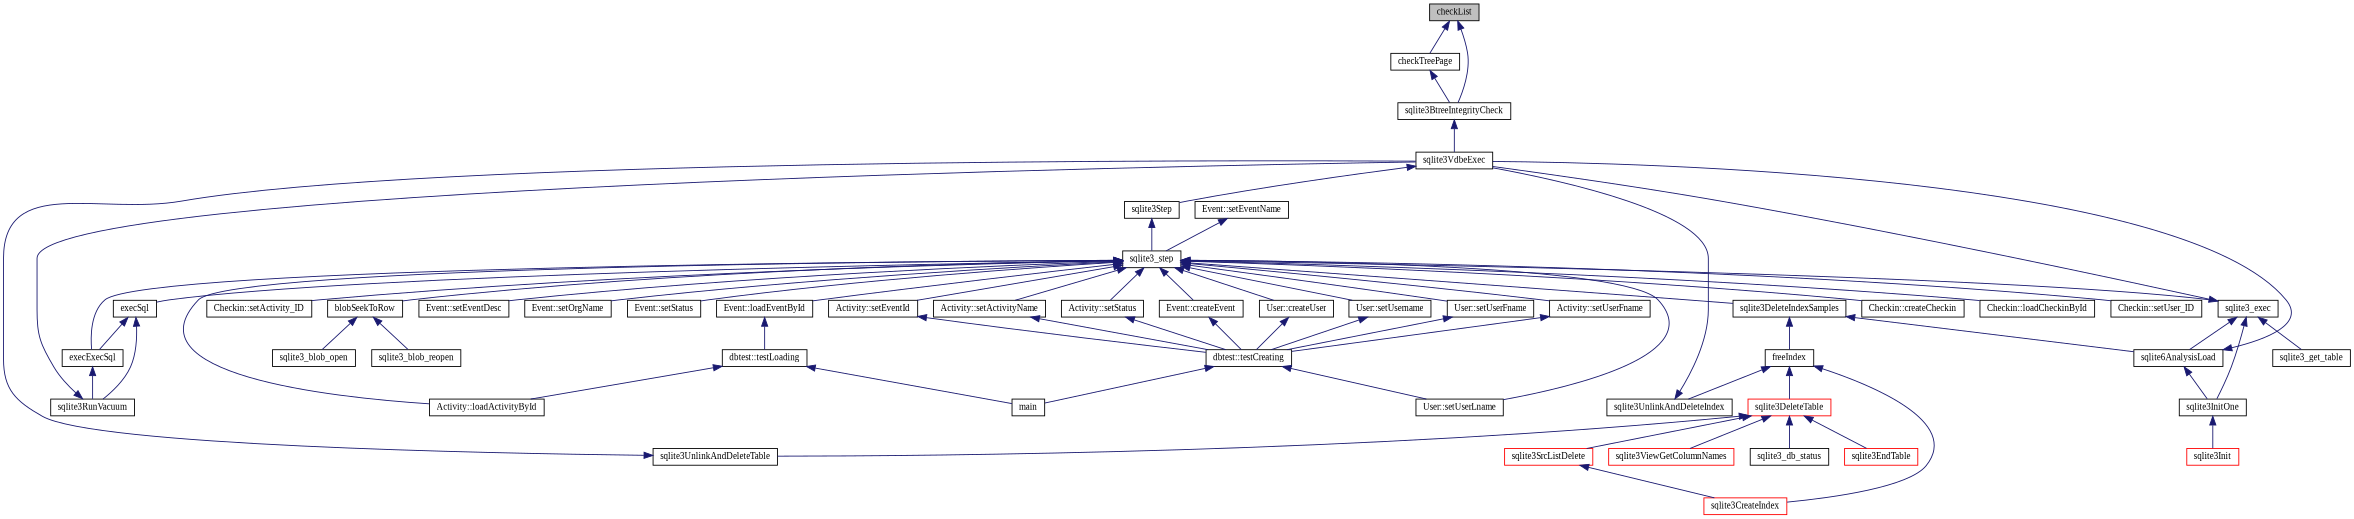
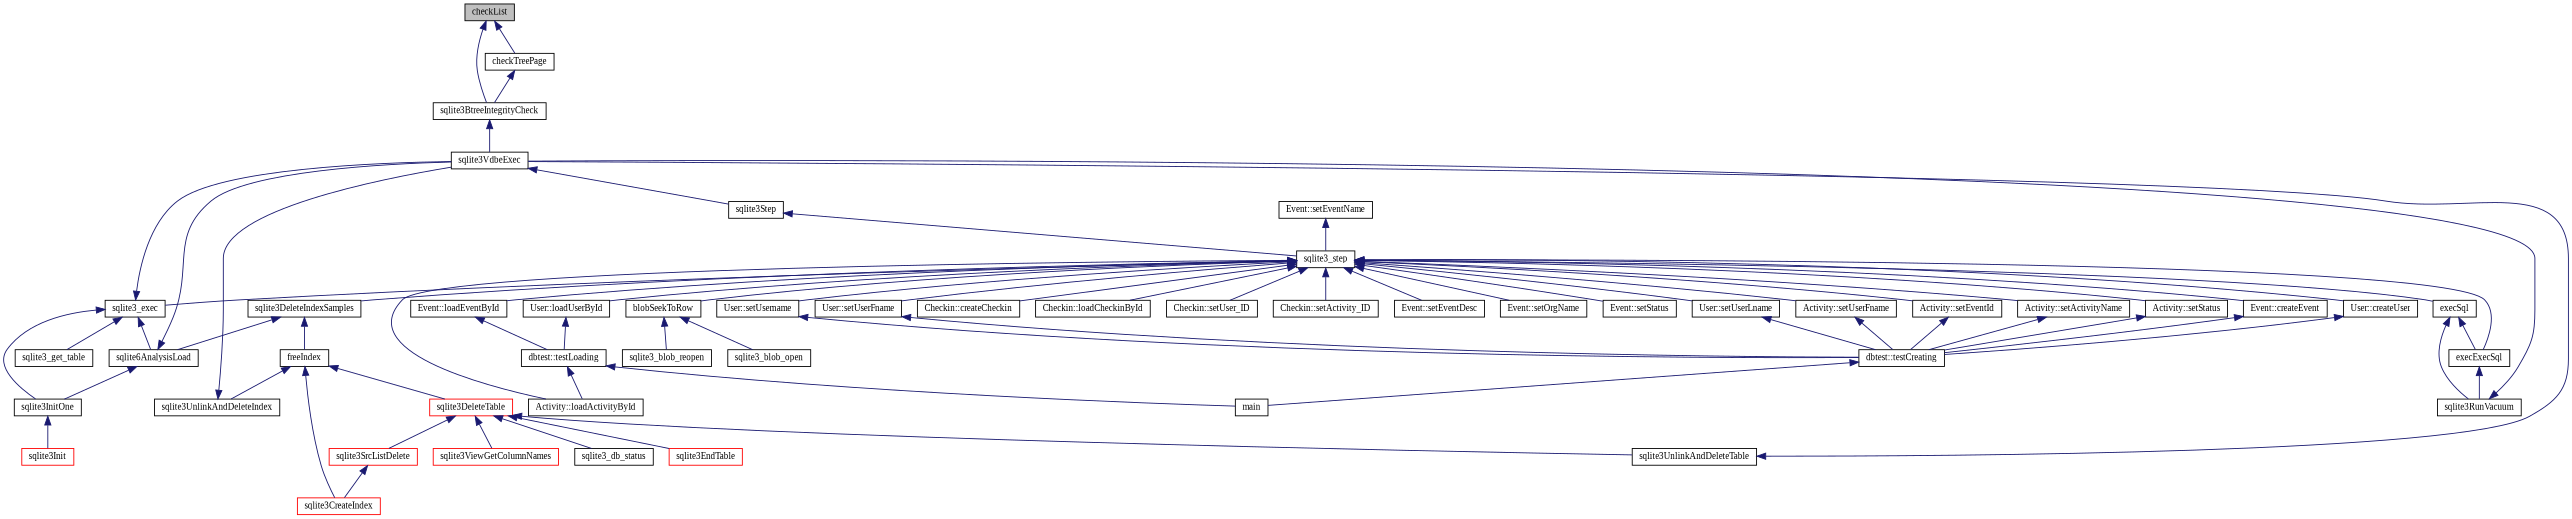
node "User::loadUserById": added
edge "User::setUserLname" -> "dbtest::testCreating": reversed
